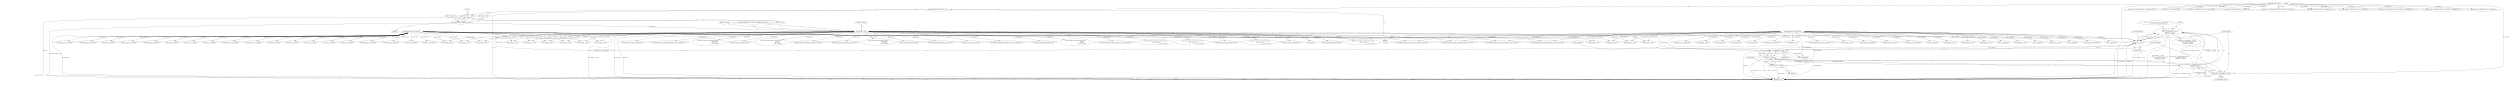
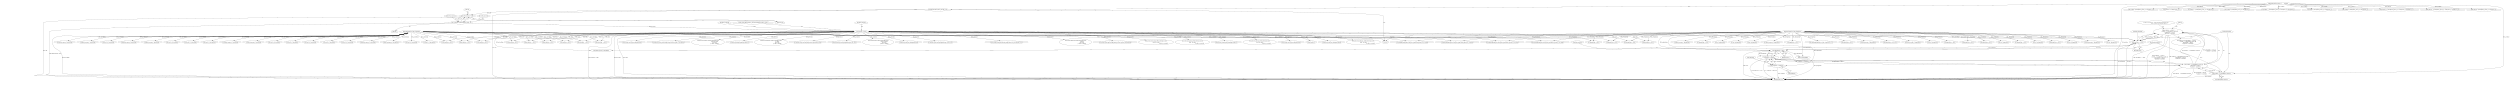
node "(ControlStructure,if (pContext == NULL))": removed
node "(Call,android::EqualizerSetPreset(pContext, 0))": removed
